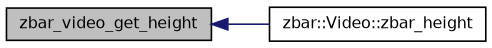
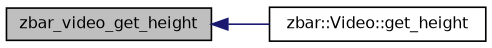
node "zbar::Video::zbar_height": label "zbar::Video::zbar_height" -> "zbar::Video::get_height"
